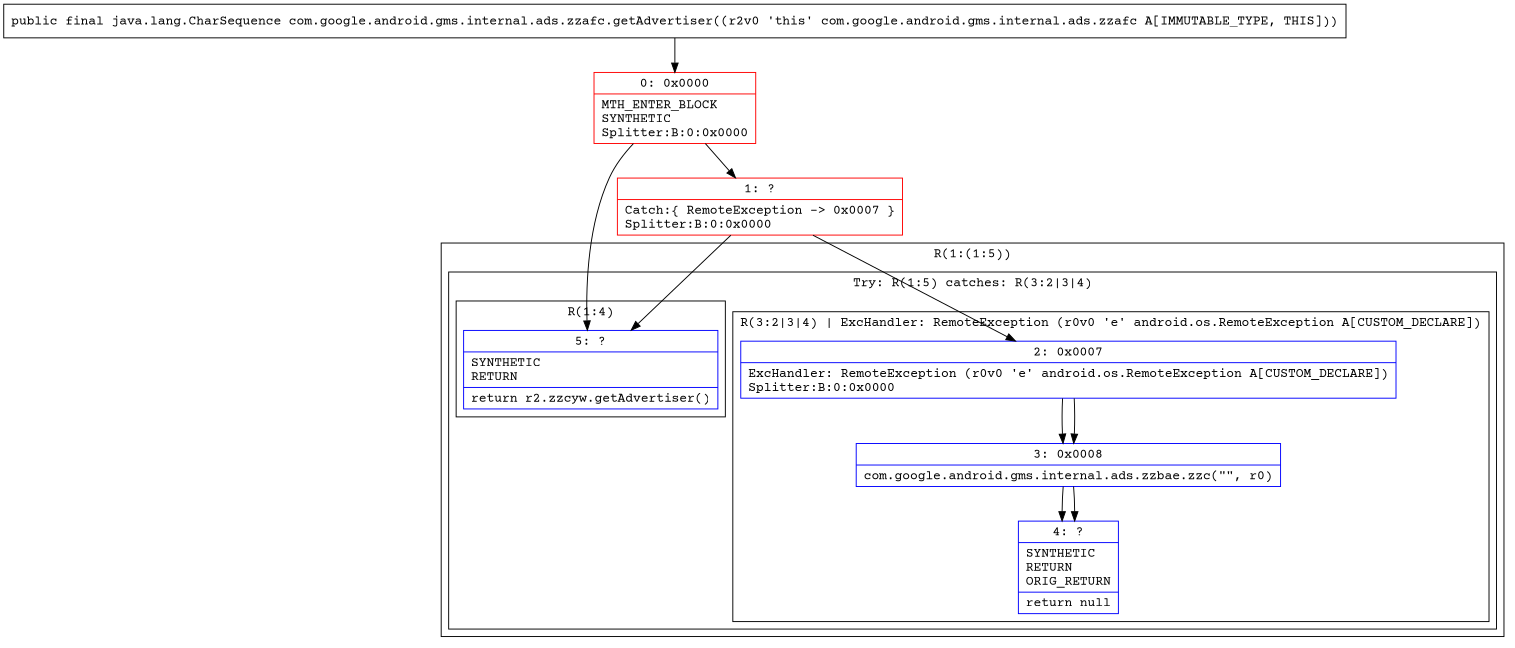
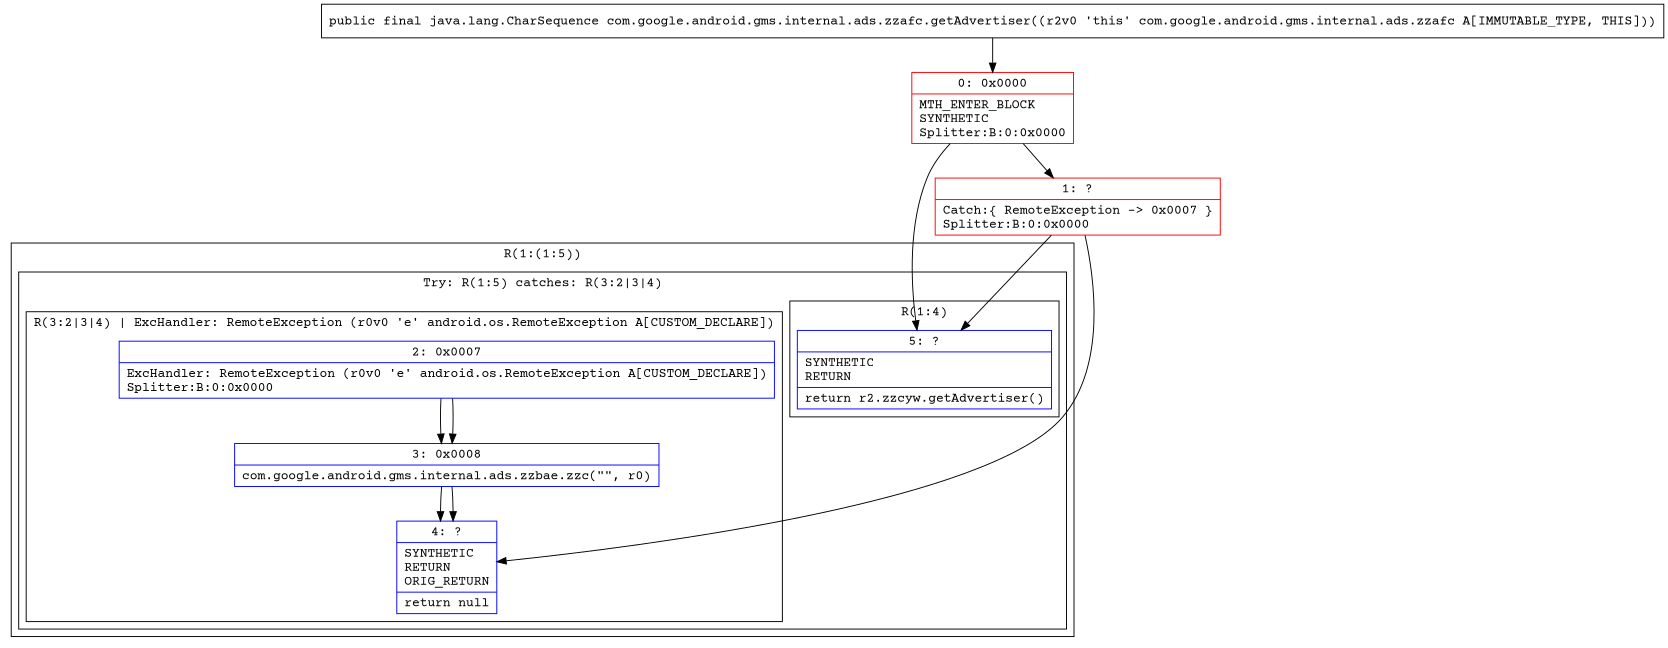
edge "1: ?" -> "2: 0x0007": now "1: ?" -> "4: ?"
